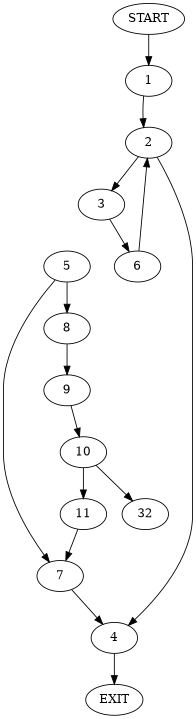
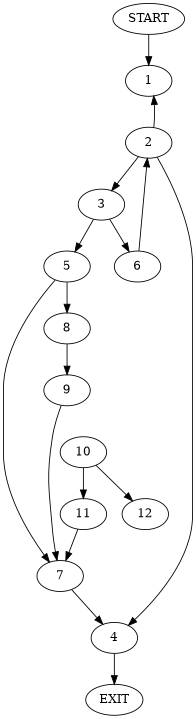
edge "1" -> "2": reversed
edge "3" -> "5": added
edge "9" -> "10": now "9" -> "7"
node "32": label "32" -> "12"
